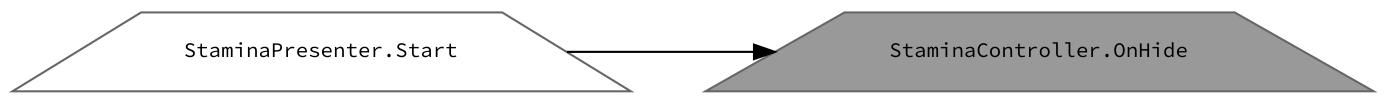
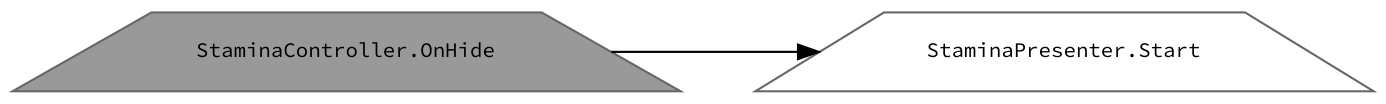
edge "StaminaPresenter.Start" -> "StaminaController.OnHide": reversed
